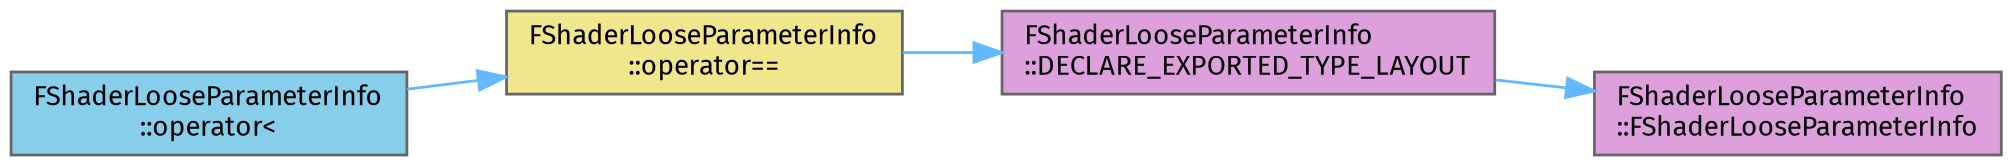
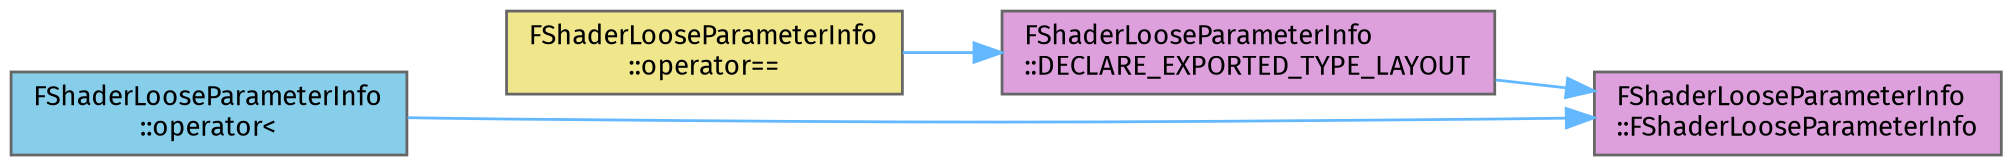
edge "FShaderLooseParameterInfo ::operator<" -> "FShaderLooseParameterInfo ::operator==": now "FShaderLooseParameterInfo ::operator<" -> "FShaderLooseParameterInfo ::FShaderLooseParameterInfo"
